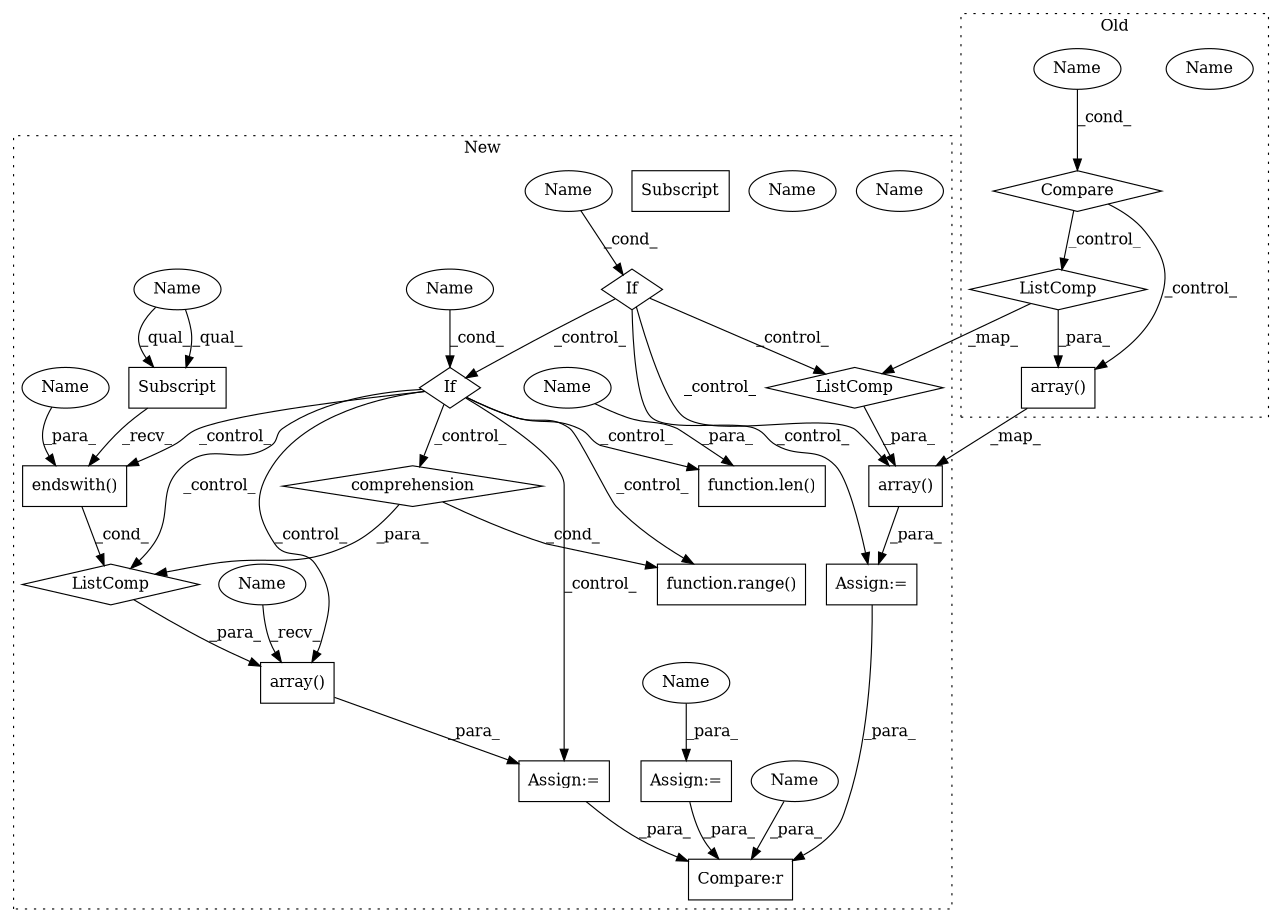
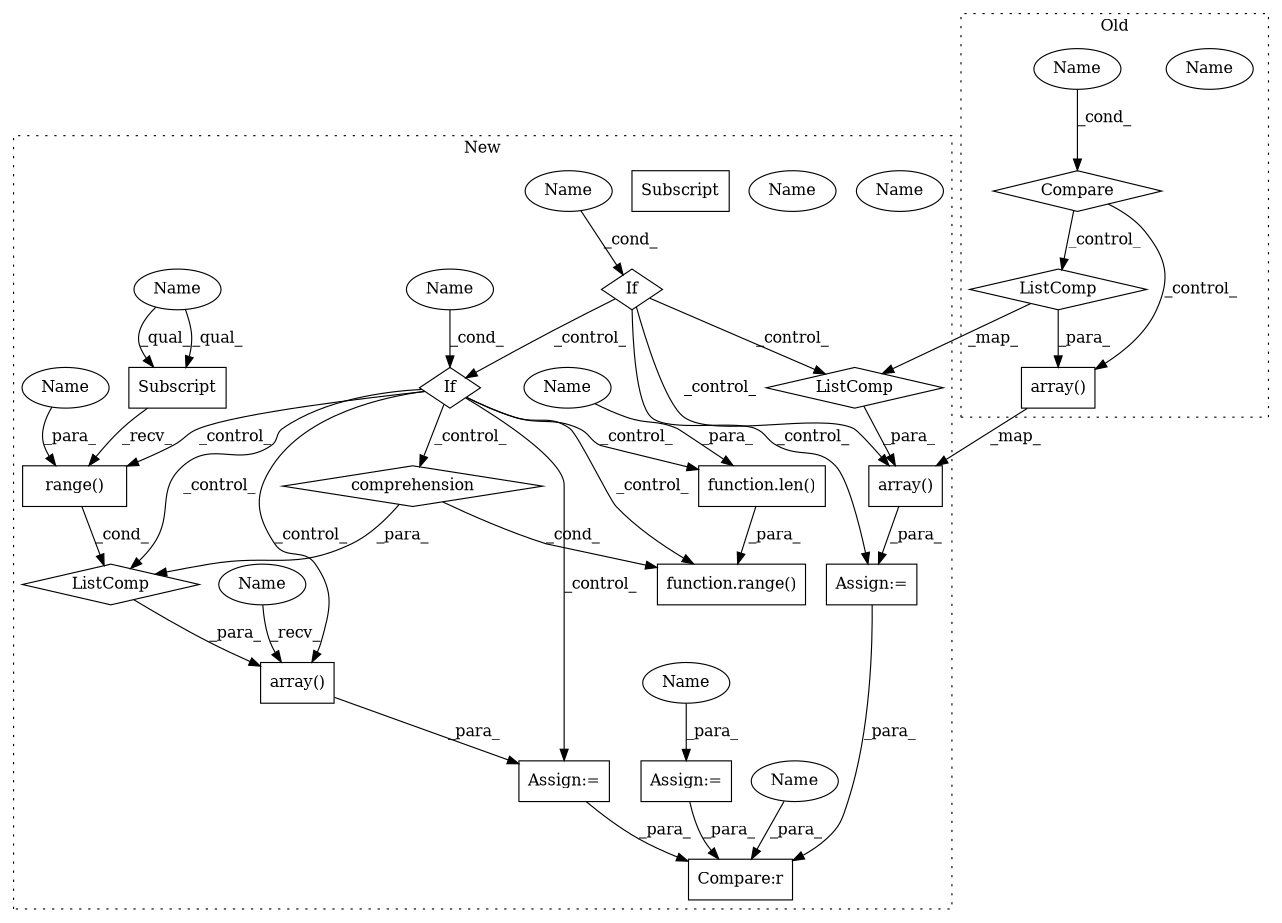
node "endswith()": label "endswith()" -> "range()"
edge "function.len()" -> "function.range()": added, label "_para_"
